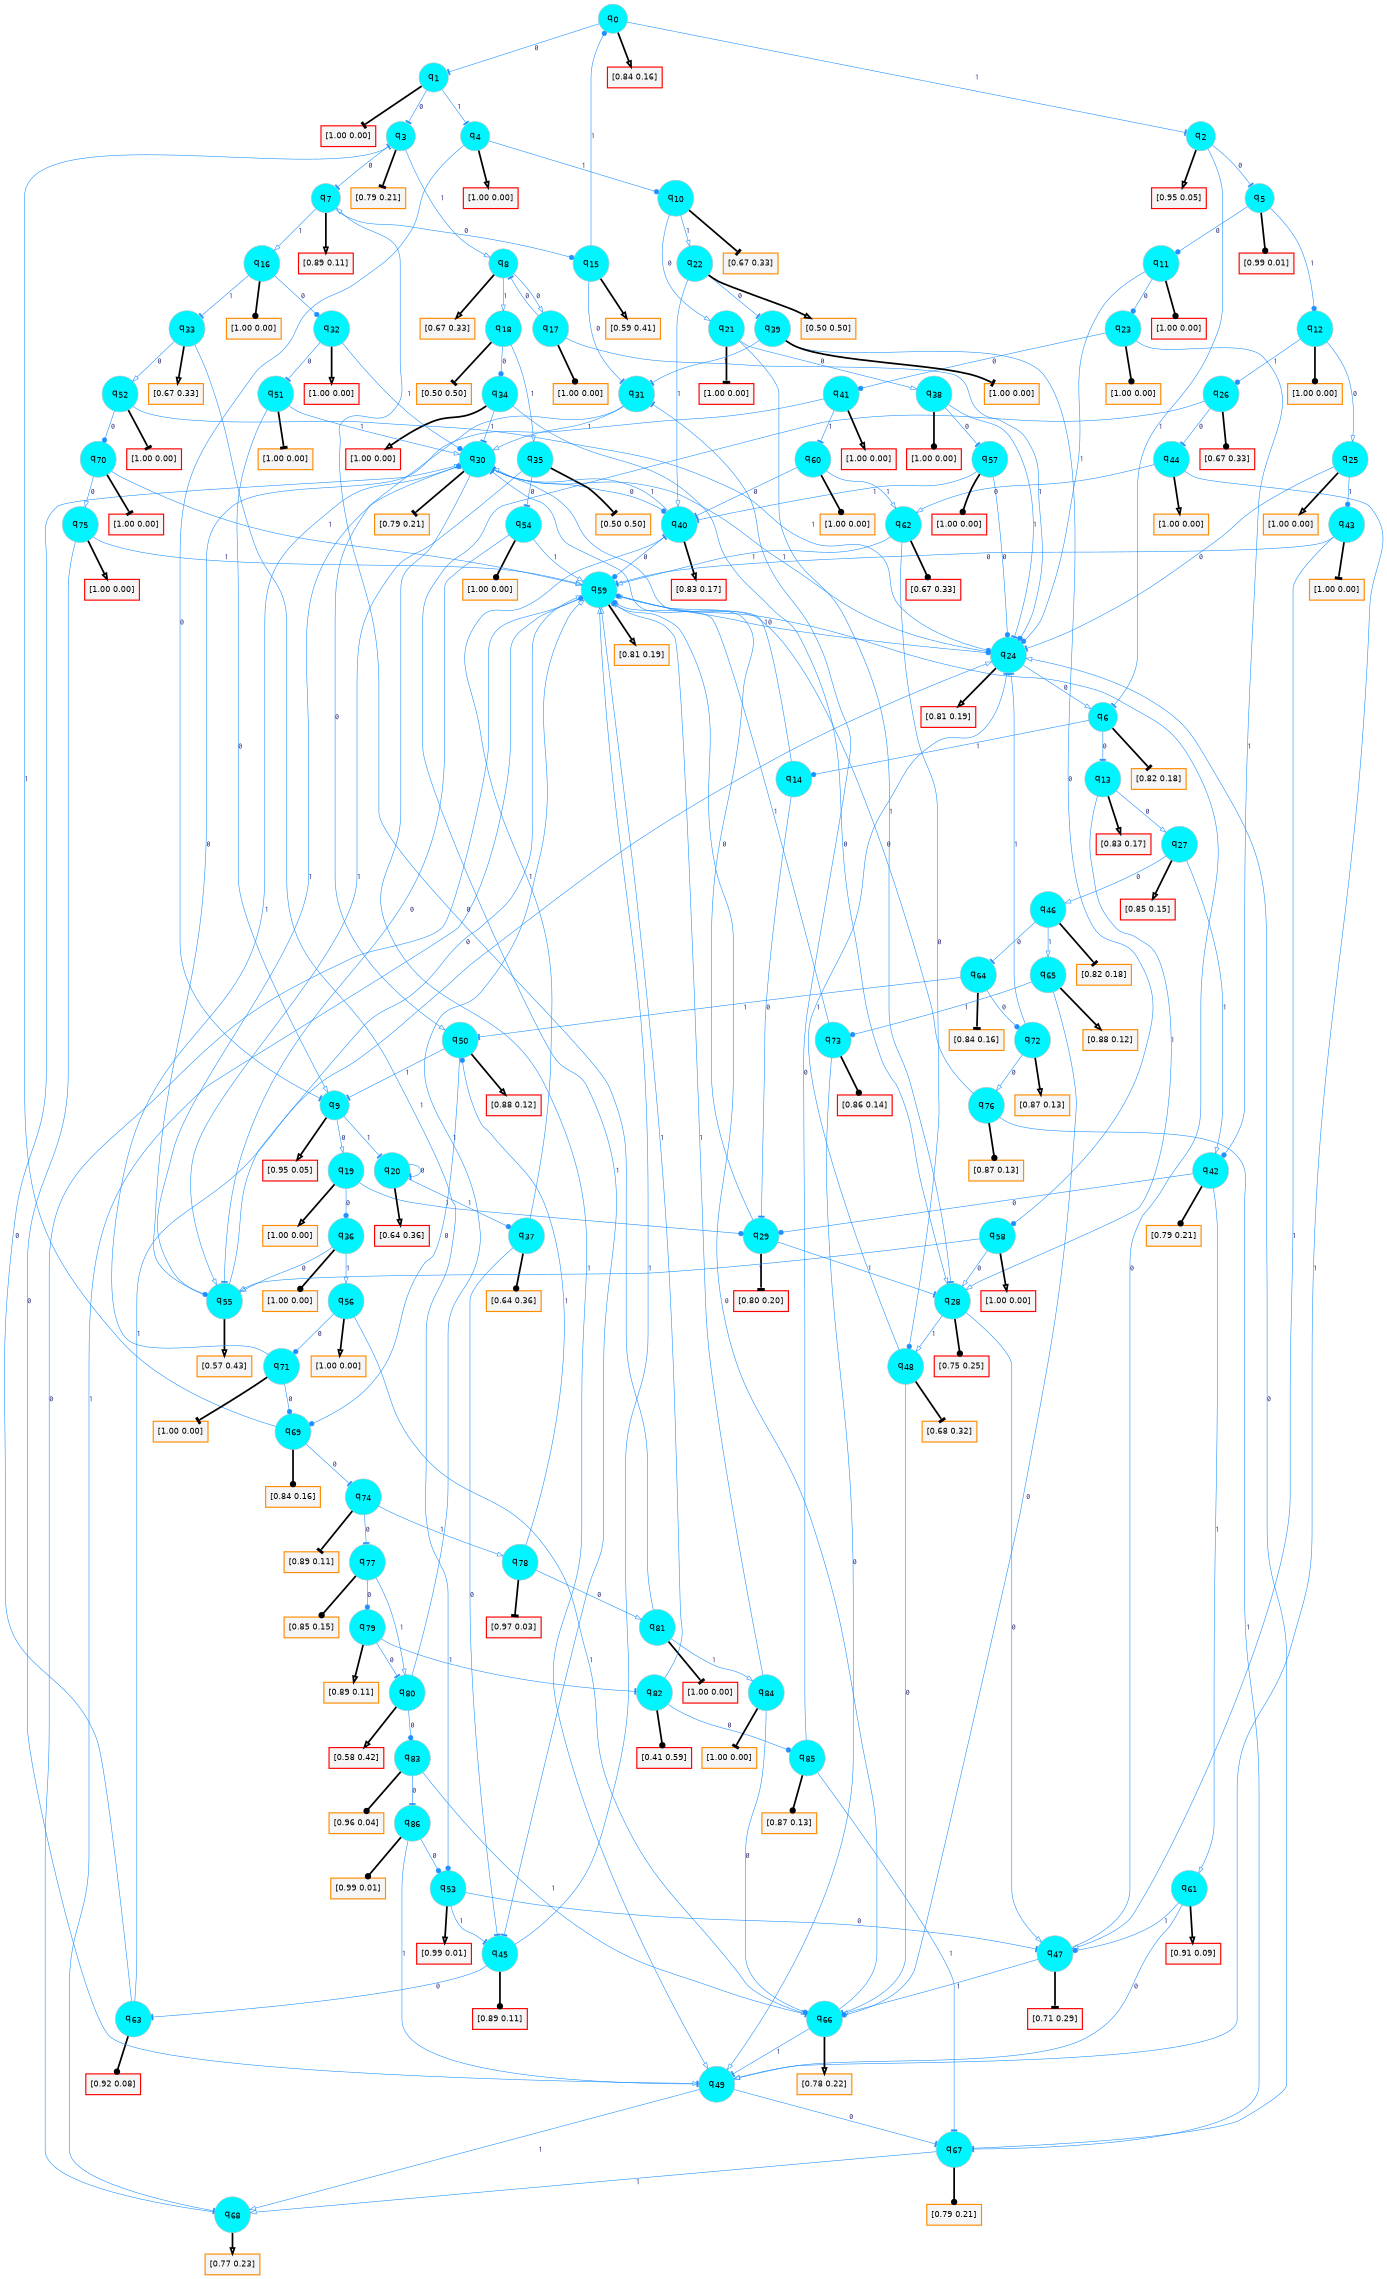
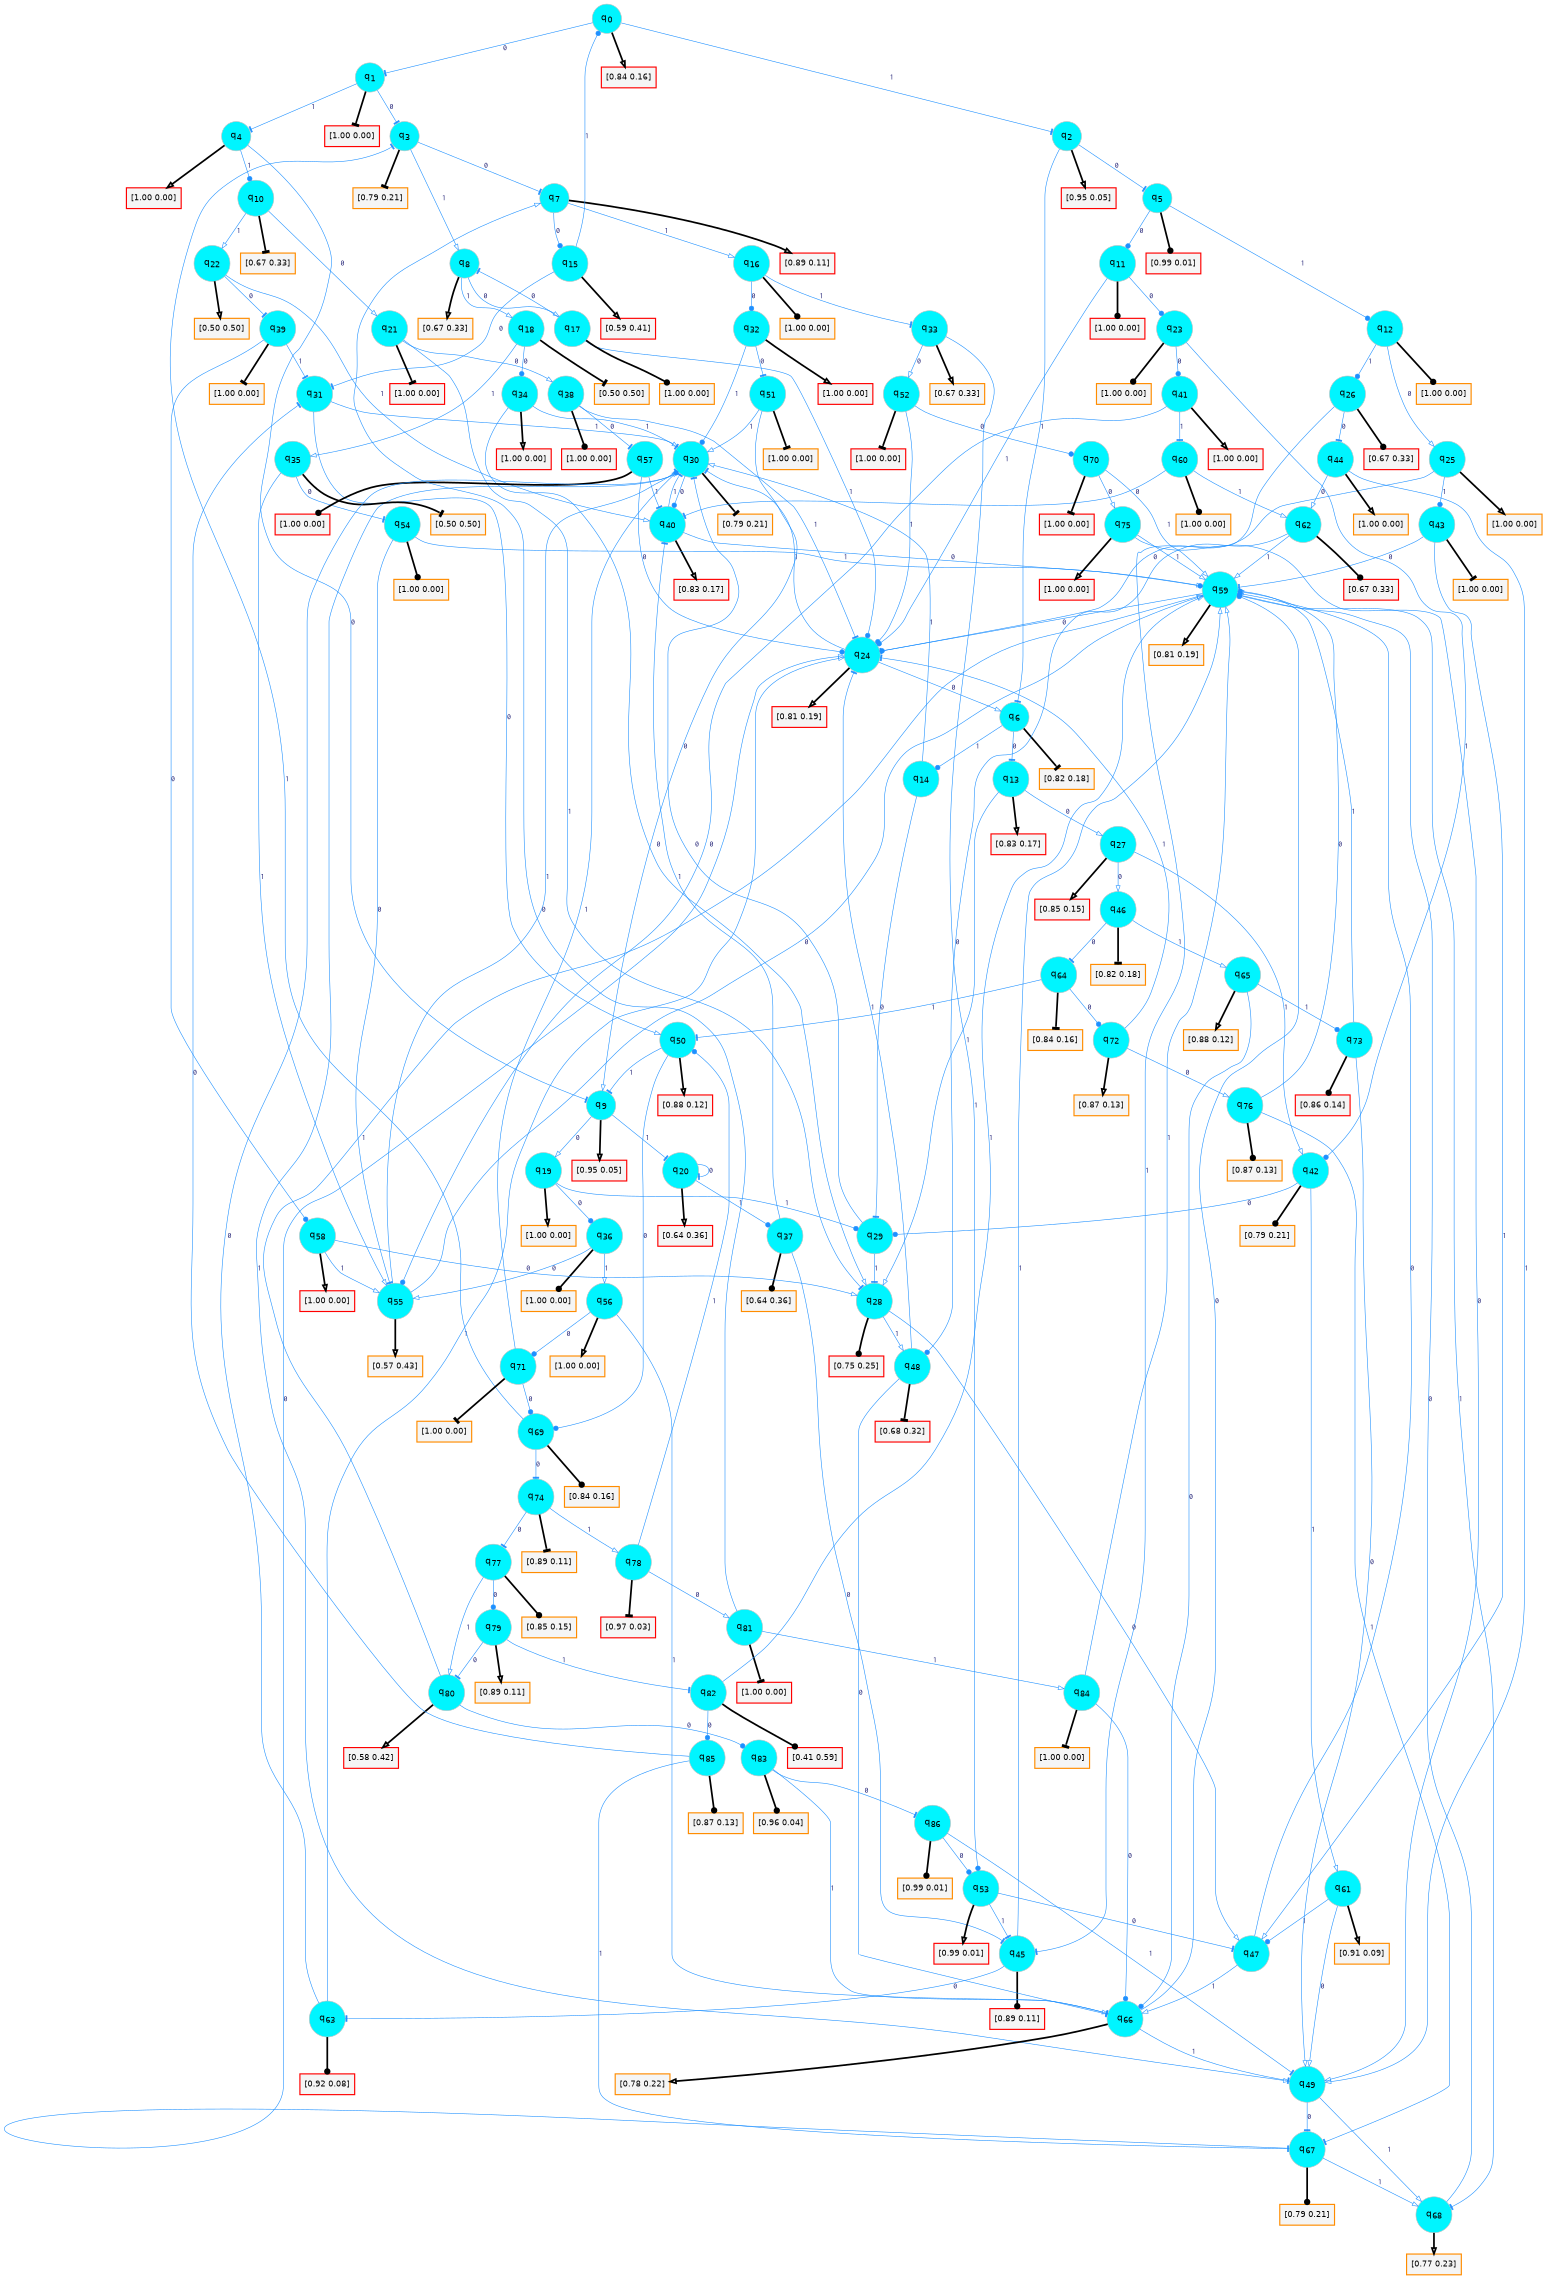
node "[0.59 0.41]": color darkorange -> red
node "[0.80 0.20]": removed
node "[0.68 0.32]": color darkorange -> red
node "[0.91 0.09]": color red -> darkorange
node "[0.71 0.29]": removed
